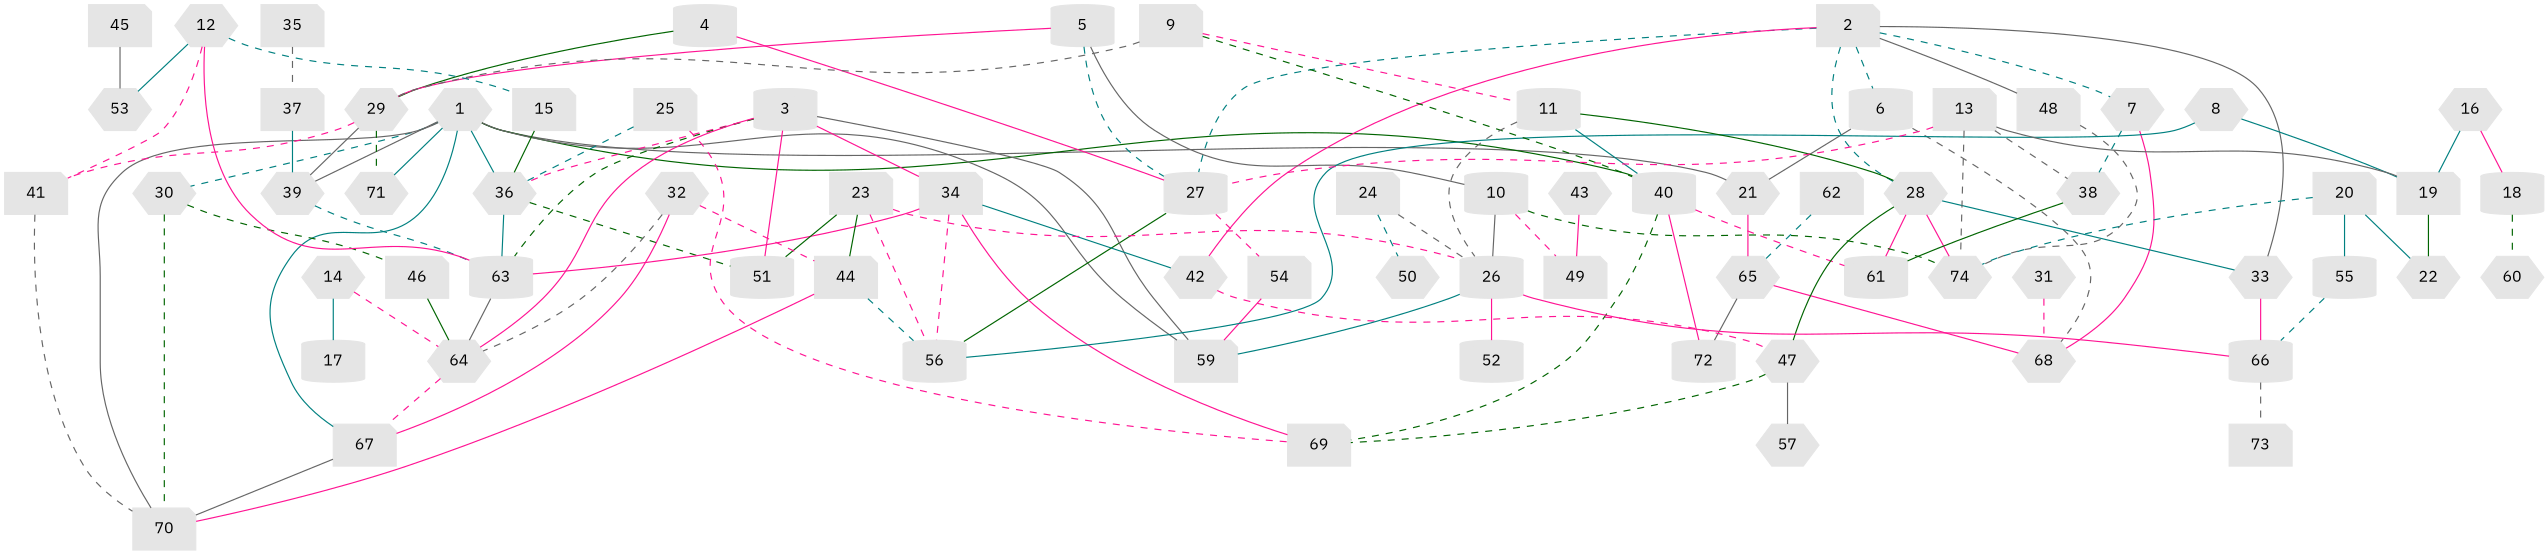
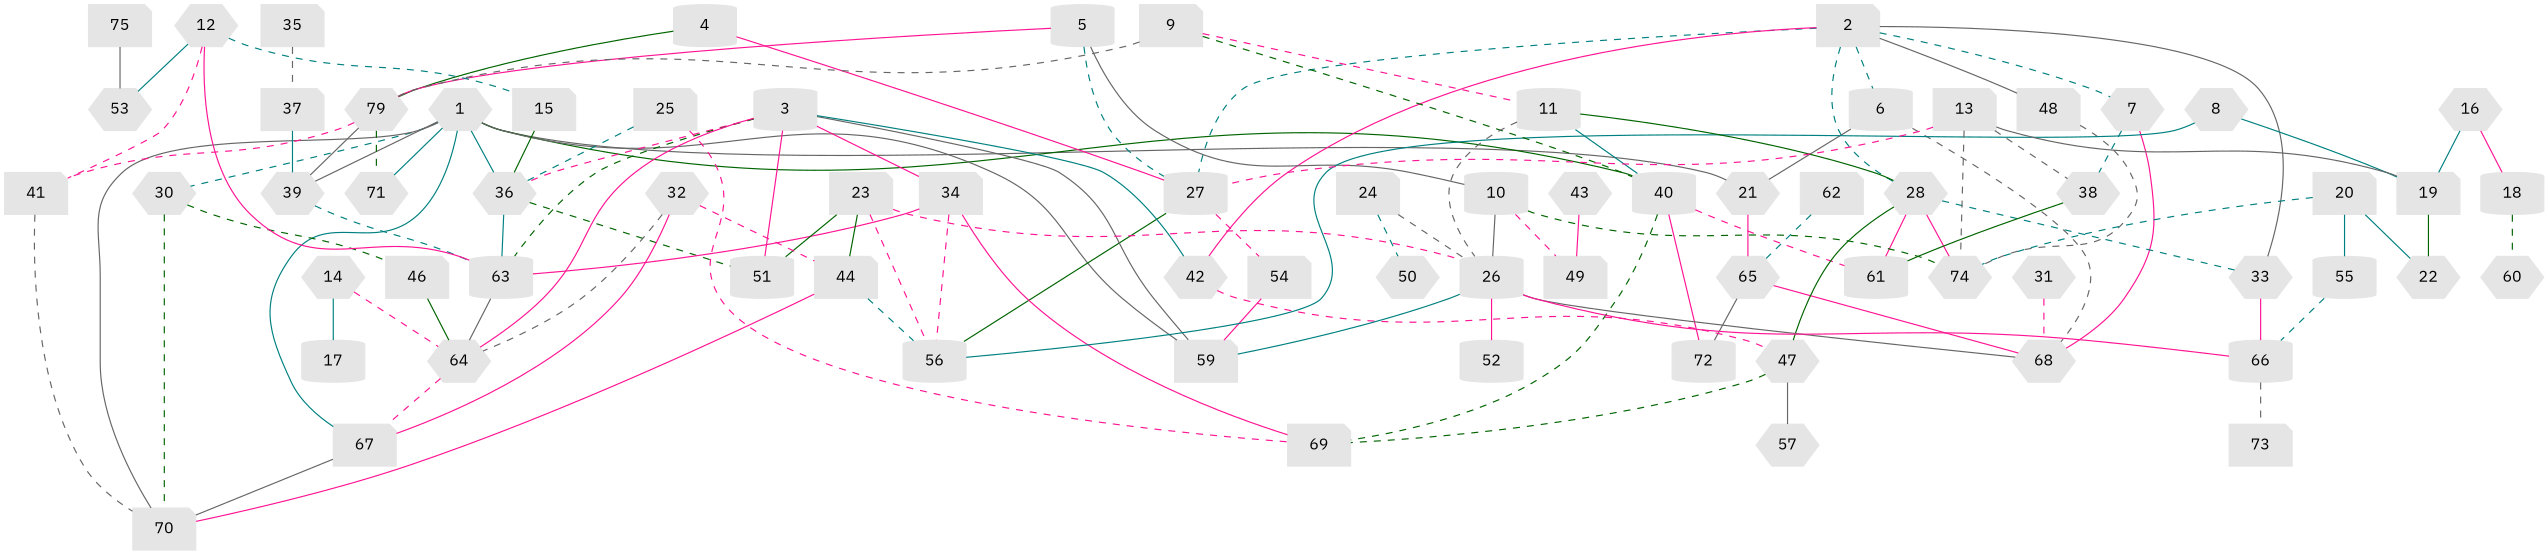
node "45": label "45" -> "75"
node "29": label "29" -> "79"
edge "28" -- "33": style solid -> dashed
edge "34" -- "42": now "3" -- "42"
edge "26" -- "68": added
